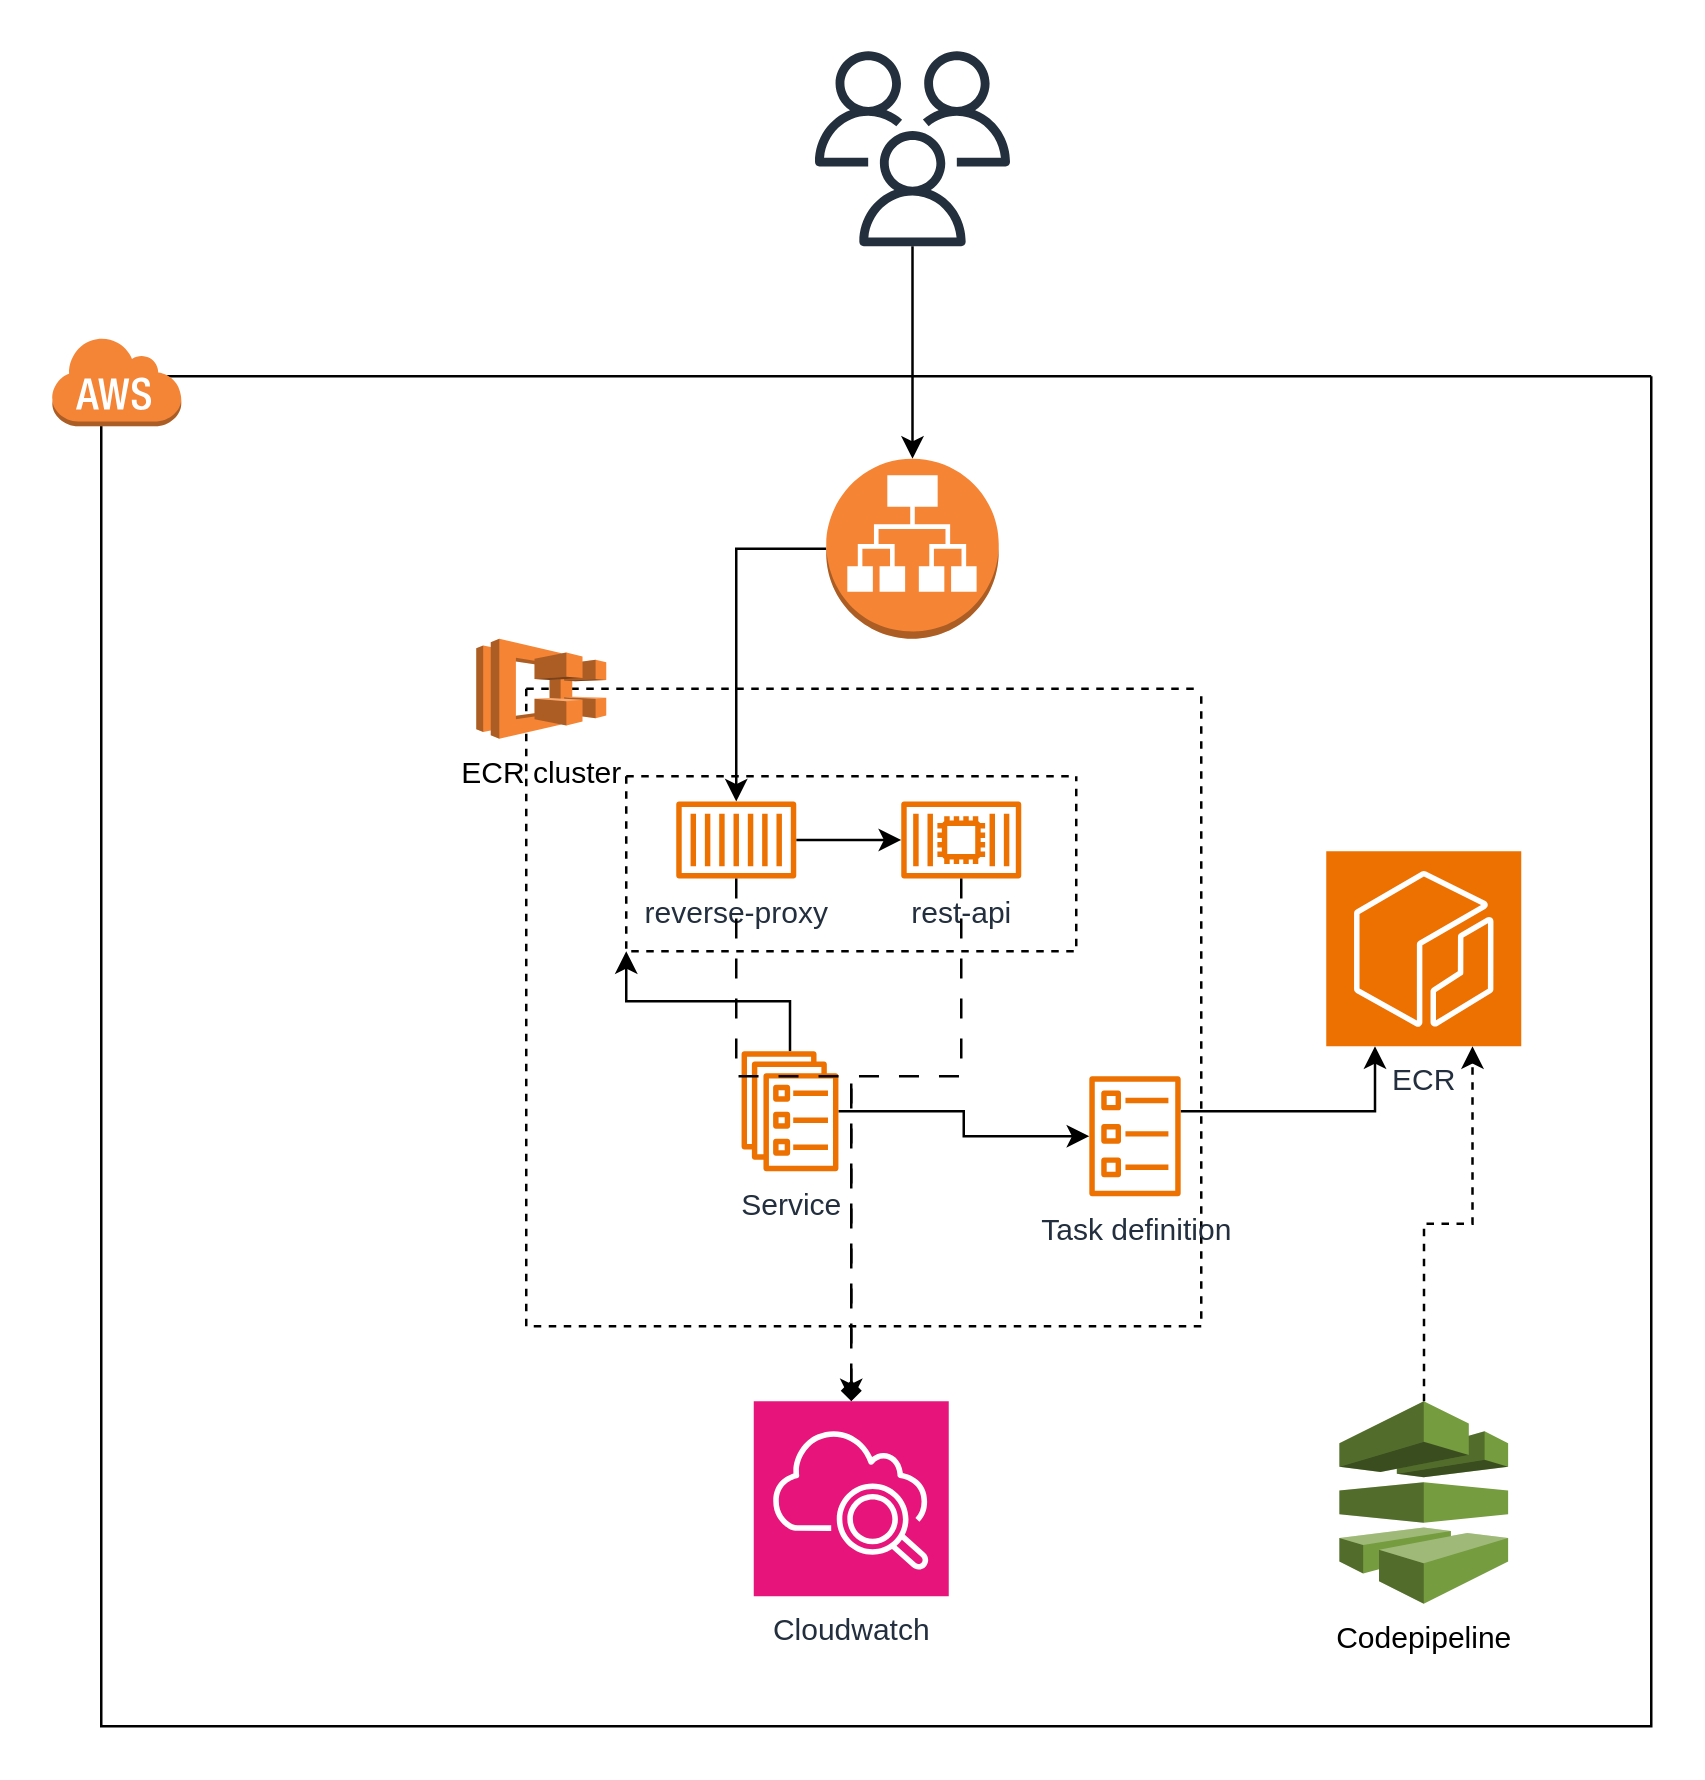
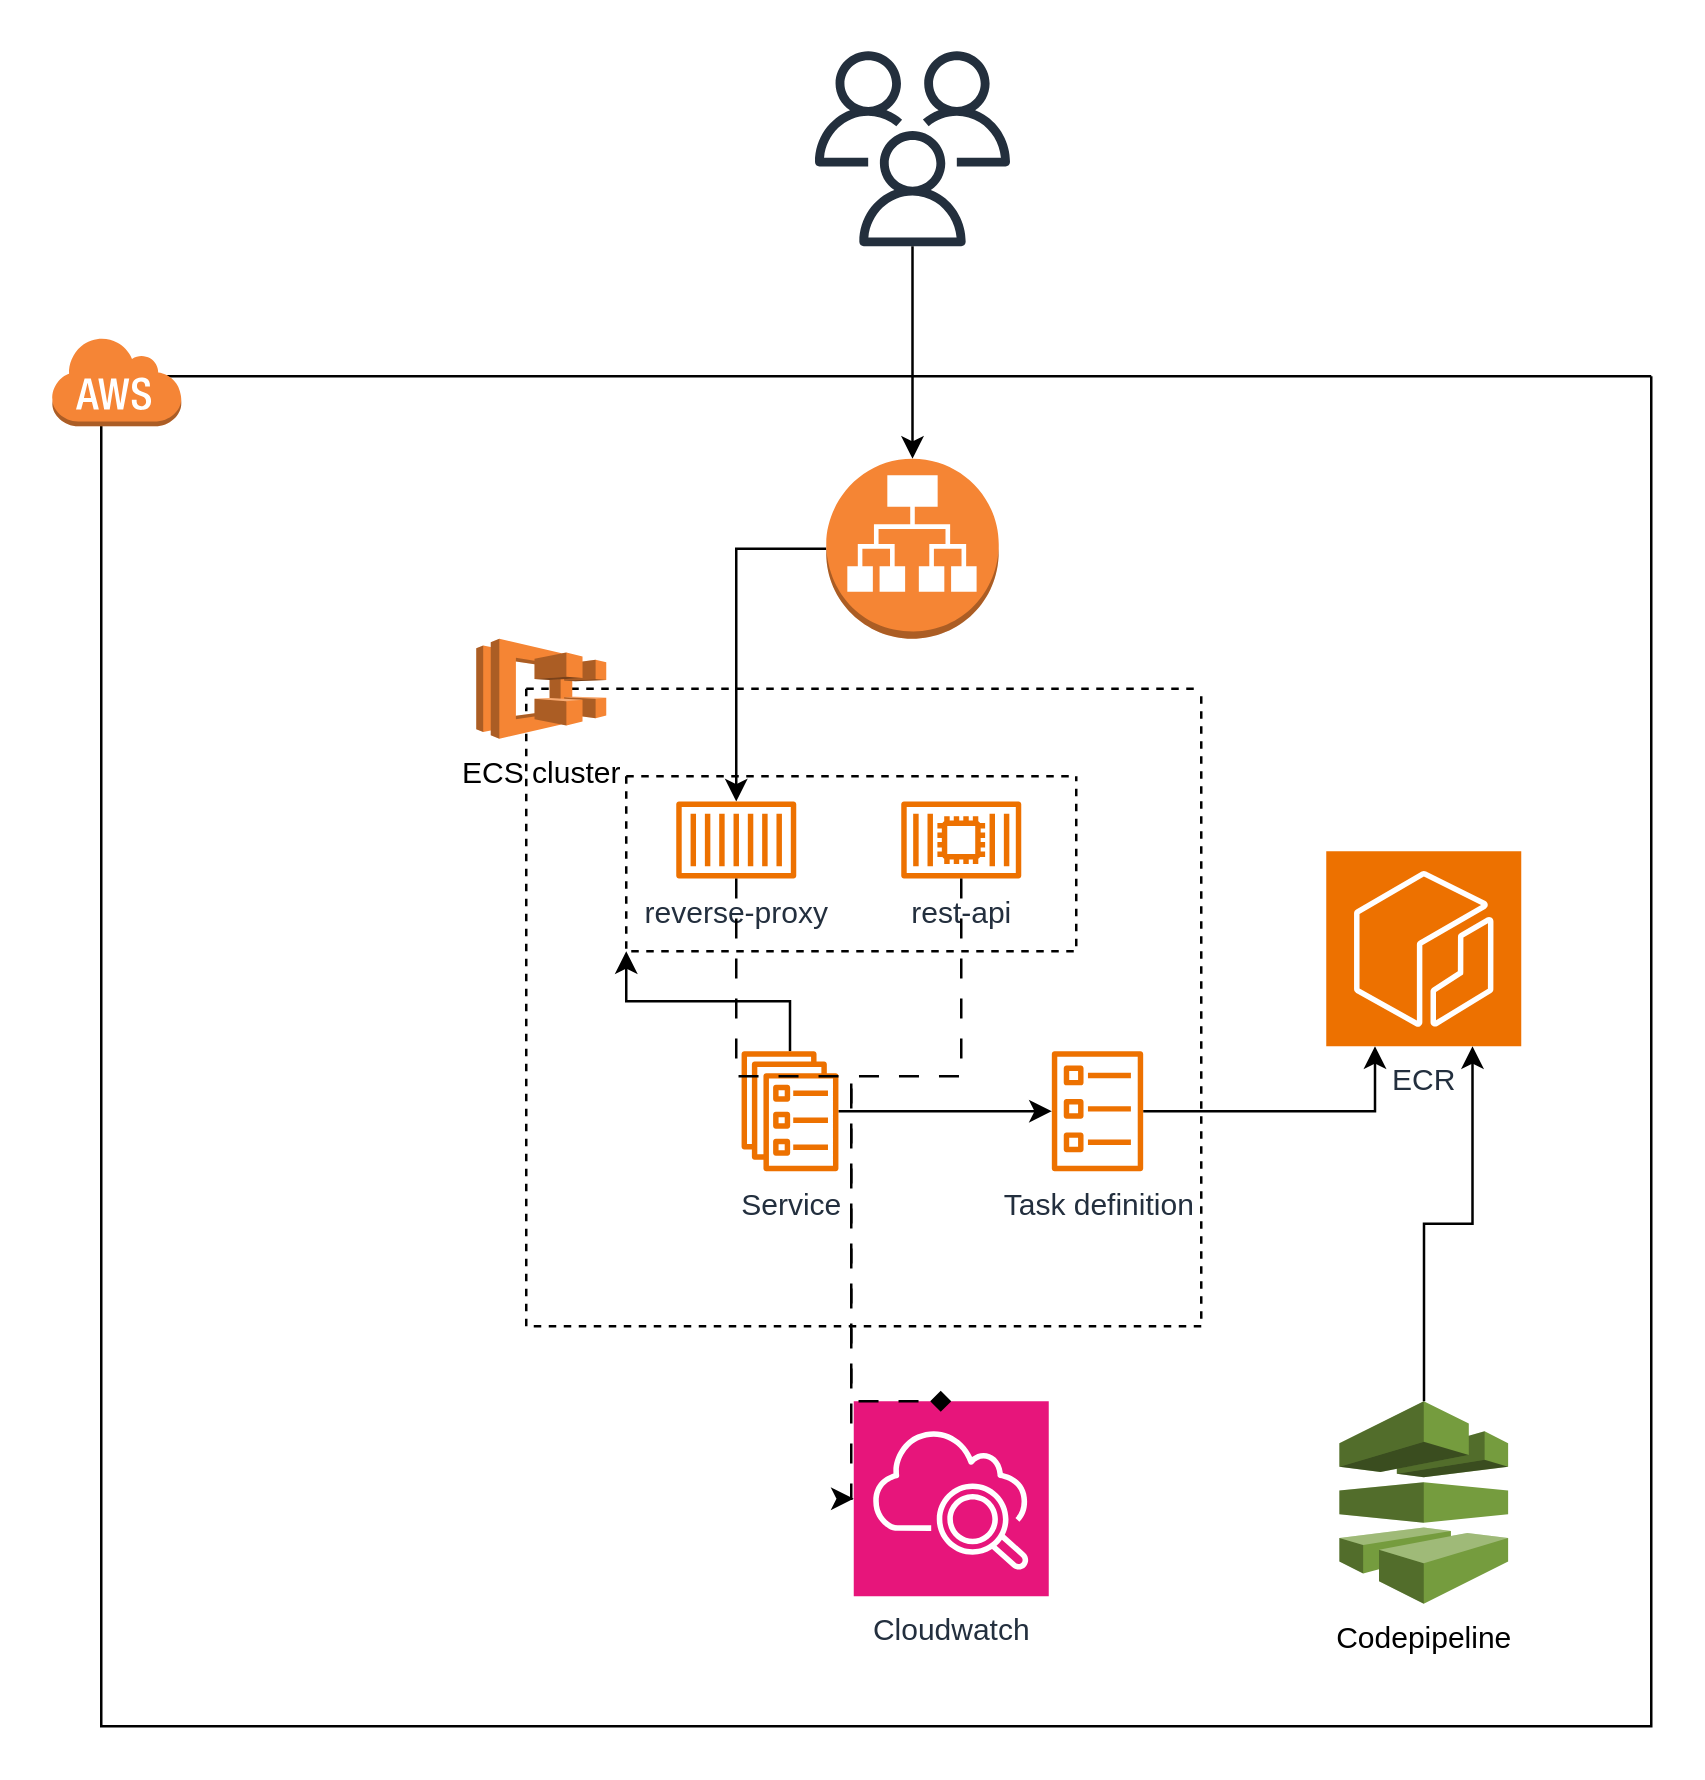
node "ECR cluster": label "ECR cluster" -> "ECS cluster"
edge "reverse-proxy" -> "rest-api": removed
node "Task definition": moved (1135, 1136) -> (1098, 1111)
edge "Codepipeline" -> "ECR": style dashed -> solid
node "Cloudwatch": moved (851, 1499) -> (951, 1499)
